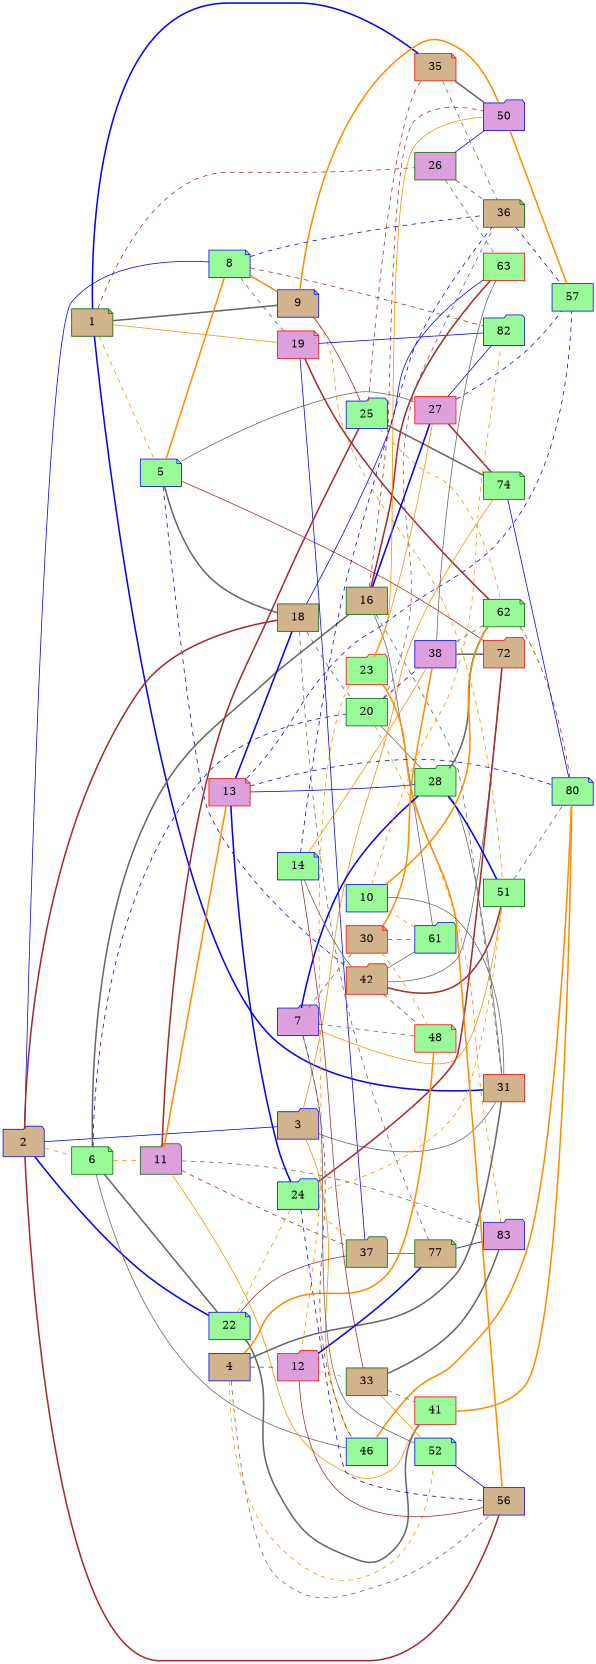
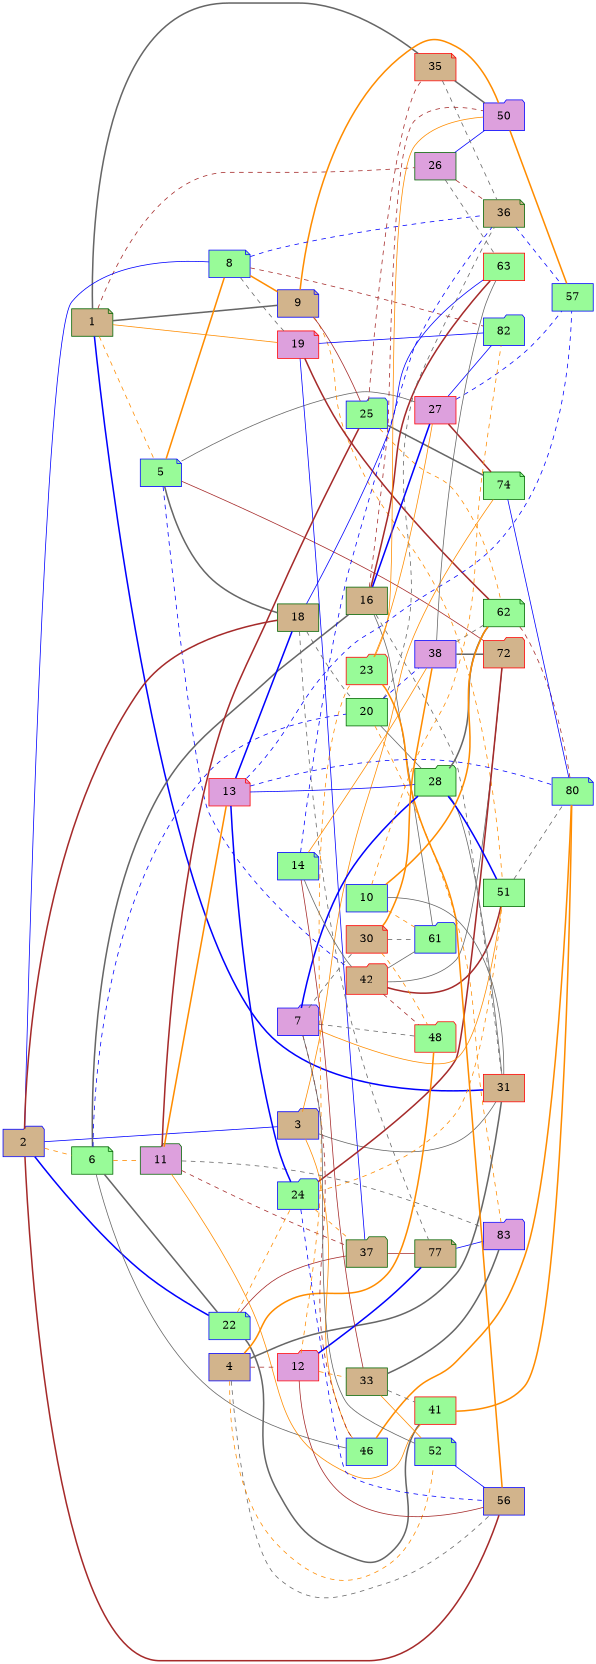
edge "35" -- "1": color blue -> gray40
node "48": shape note -> folder
